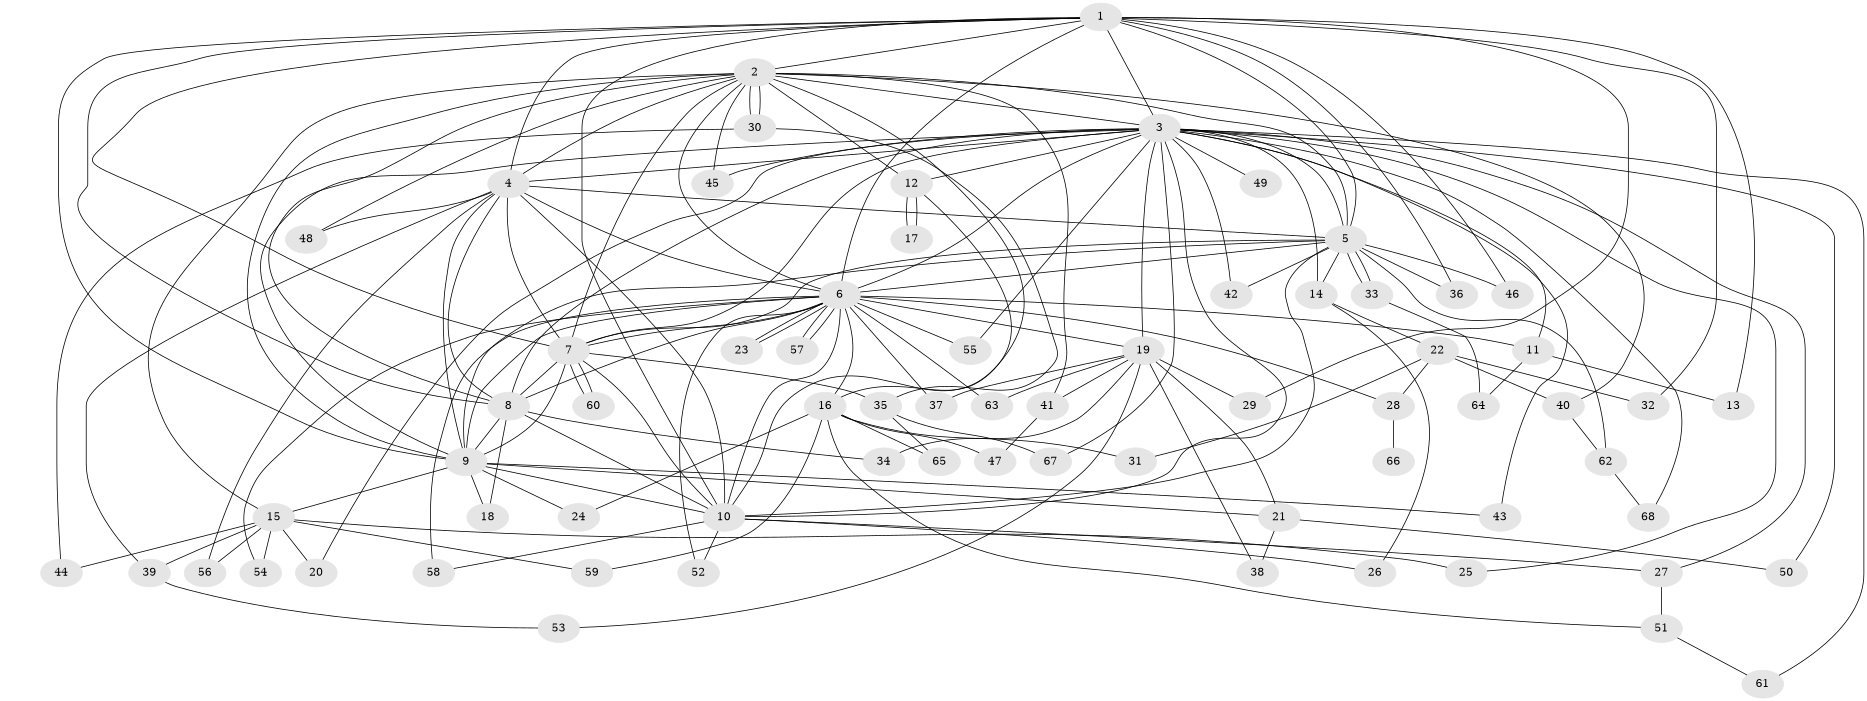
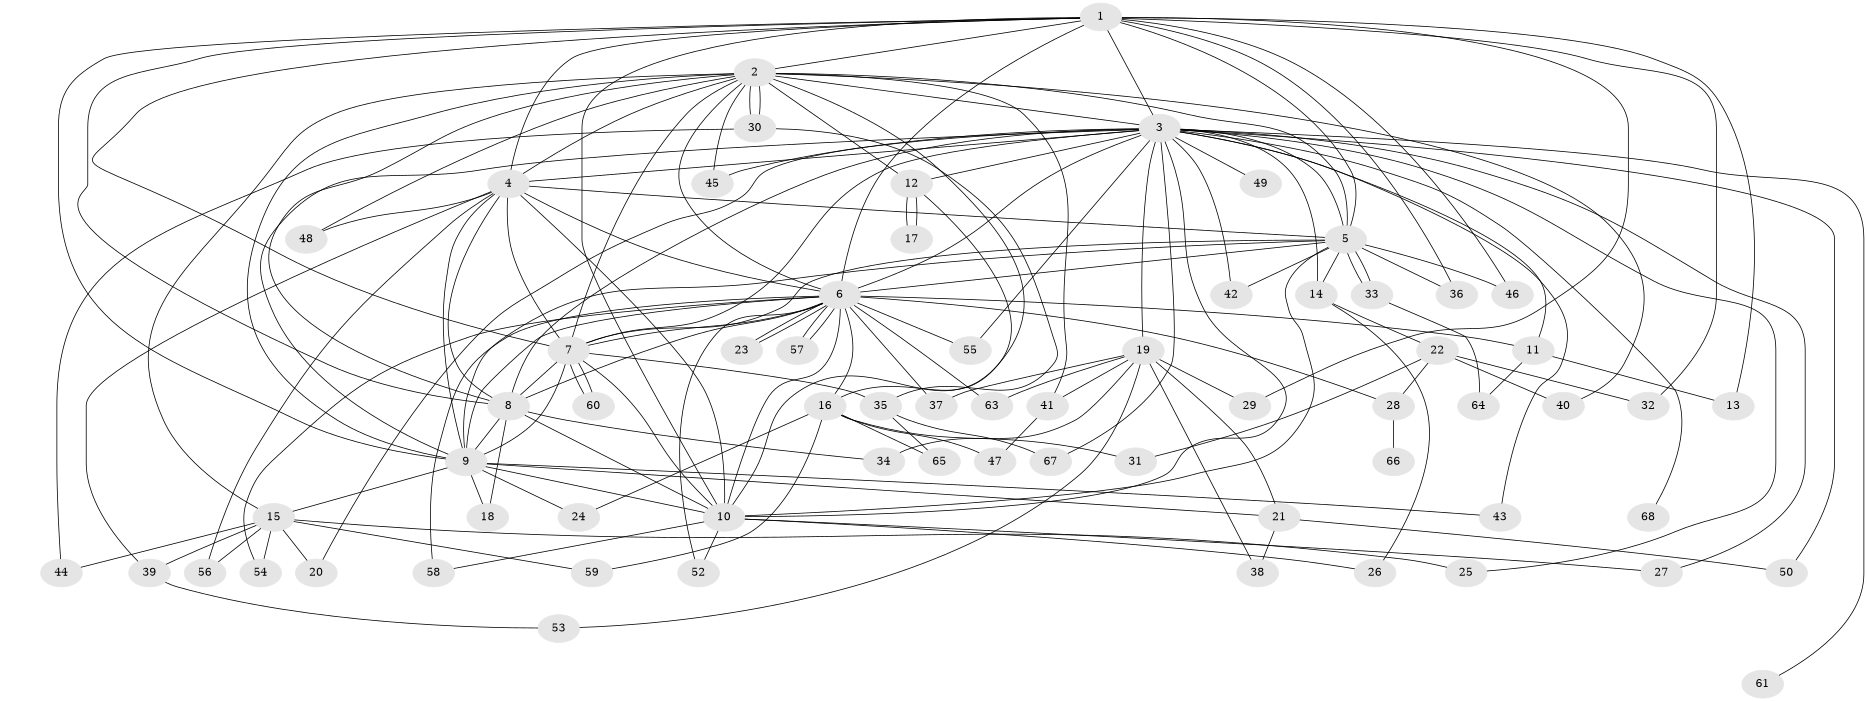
edge "6" -- "19": removed
node "62": removed
node "51": removed
